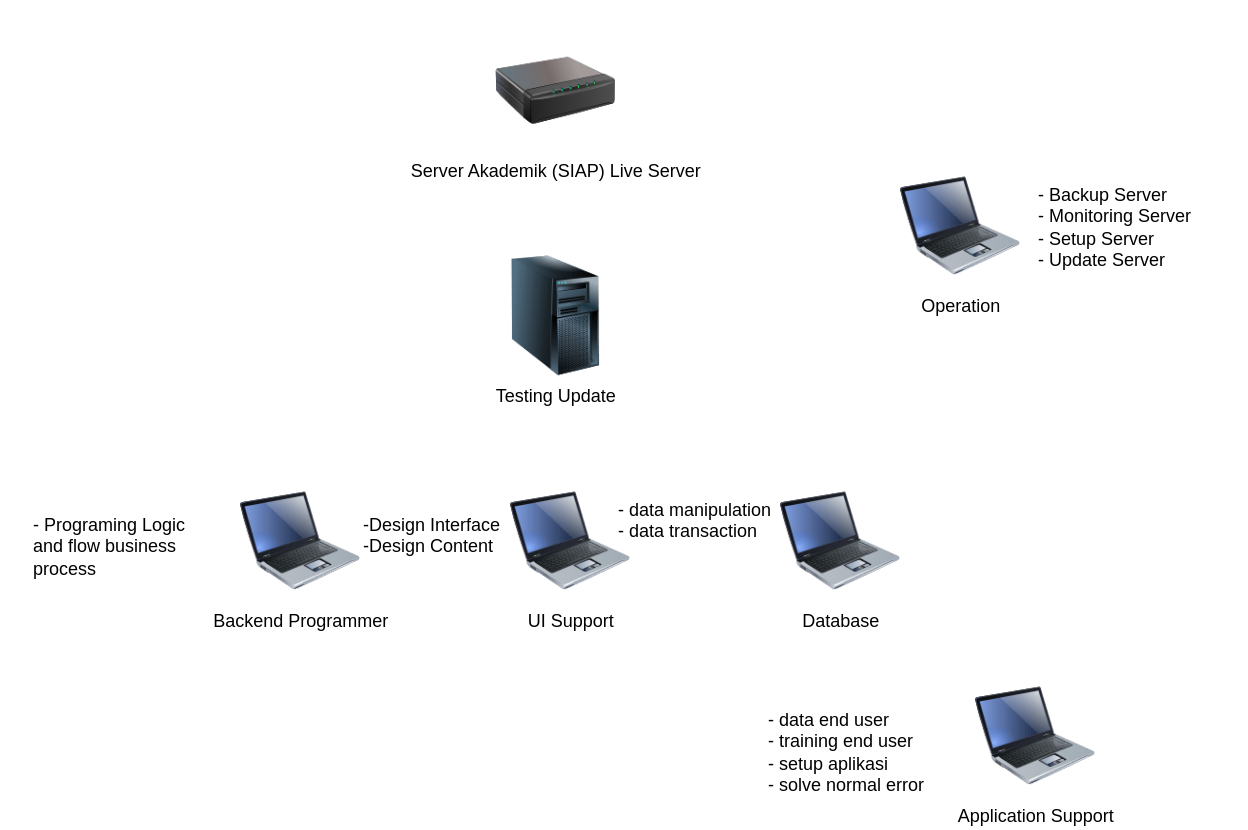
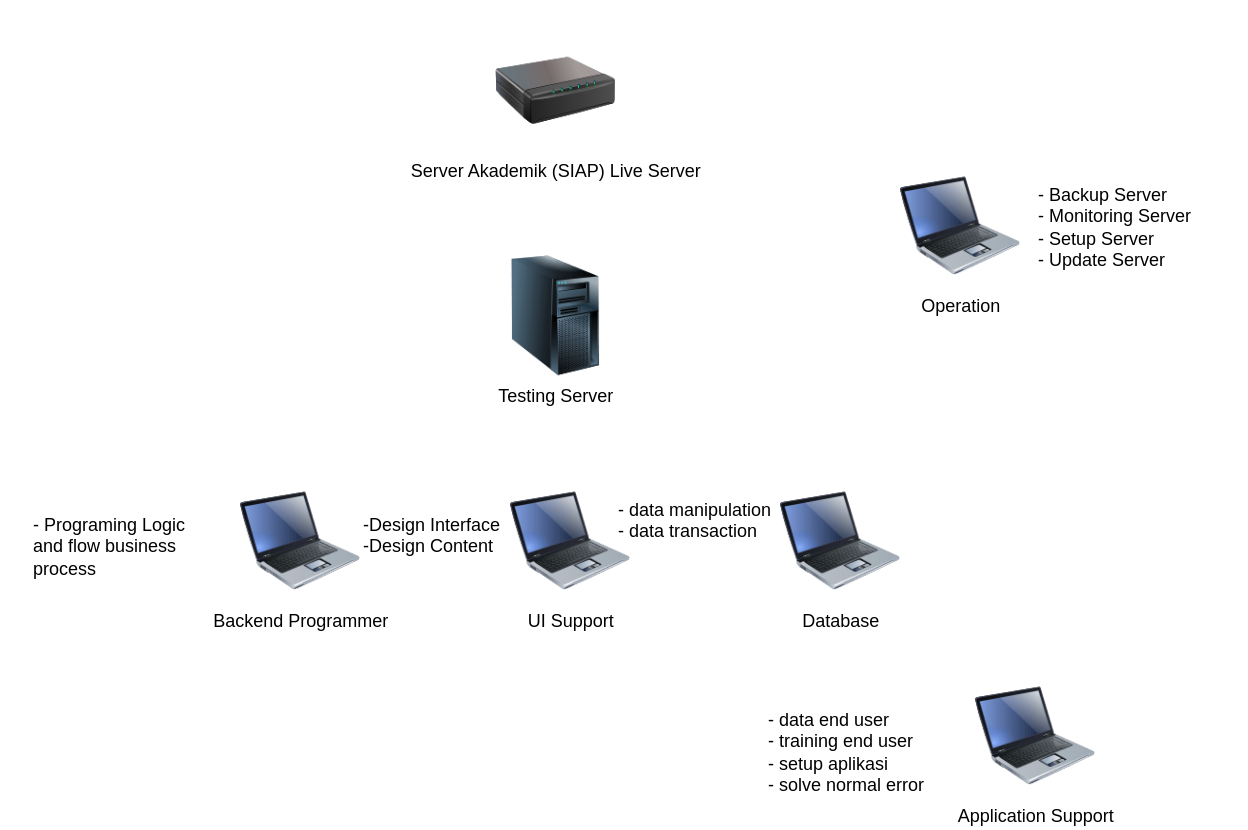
node "Testing Update": label "Testing Update" -> "Testing Server"
